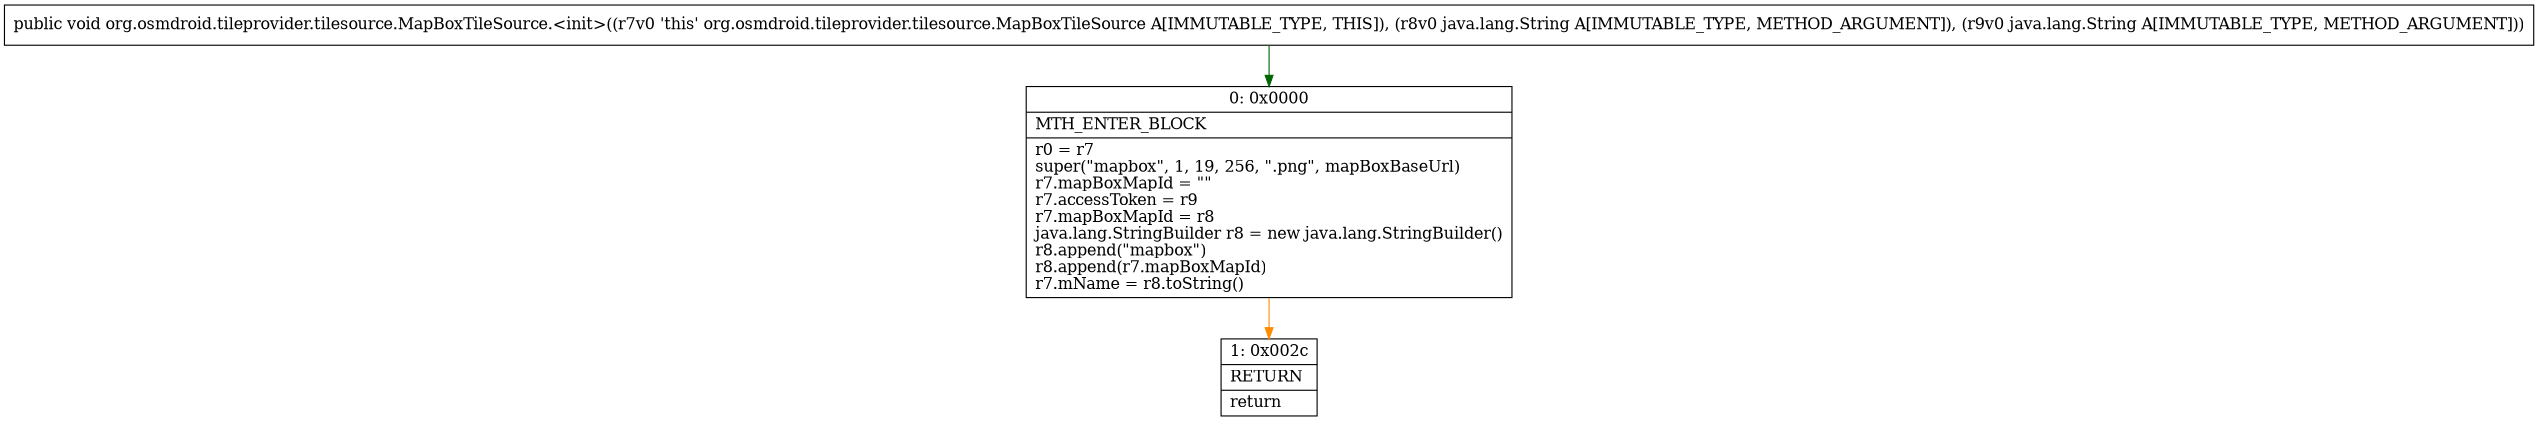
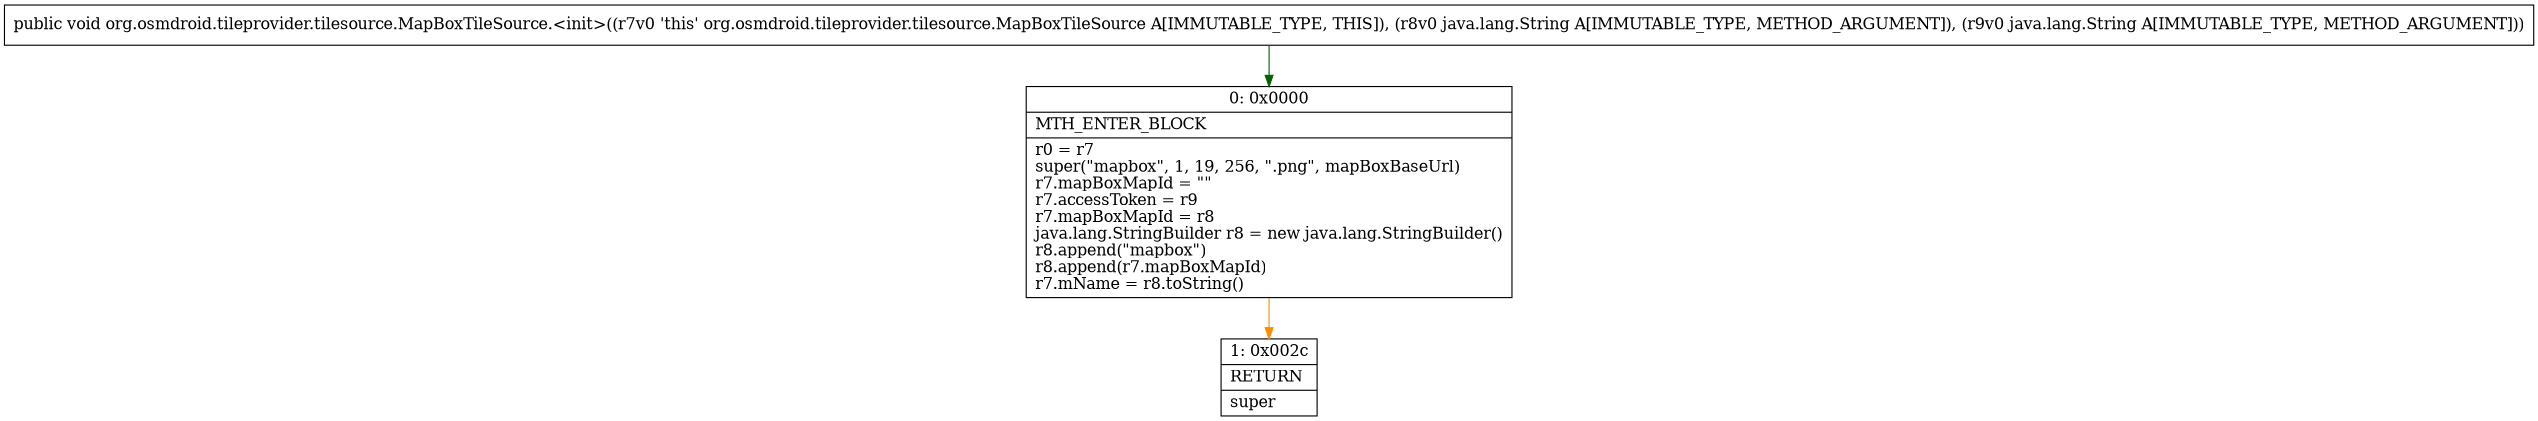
node "1: 0x002c": text "return" -> "super"
